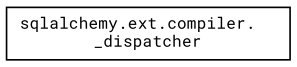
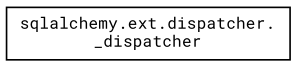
node "sqlalchemy.ext.compiler. _dispatcher": label "sqlalchemy.ext.compiler. _dispatcher" -> "sqlalchemy.ext.dispatcher. _dispatcher"
